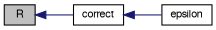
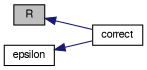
edge "epsilon" -> "correct": reversed
